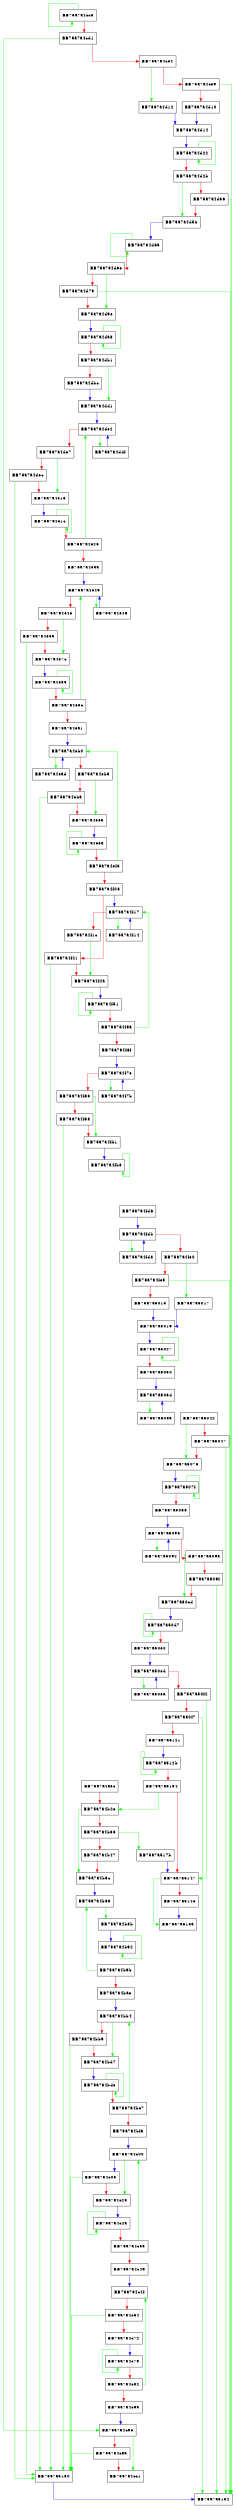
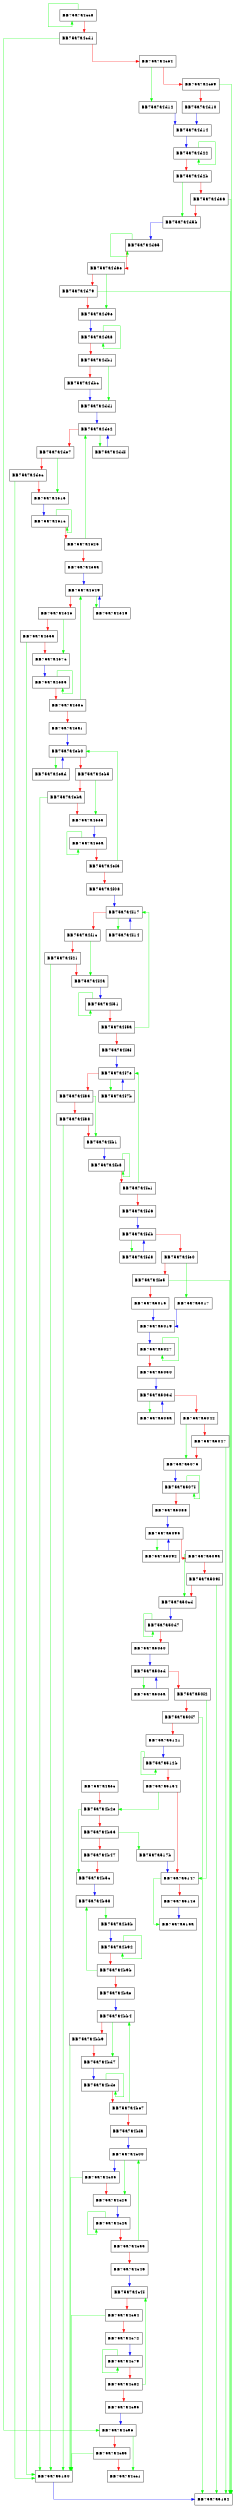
edge "BB75a7a4f08" -> "BB75a7a4f21": now "BB75a7a4f1c" -> "BB75a7a4f21"
node "BB75a7a4fc1": added
edge "BB75a7a503d" -> "BB75a7a5042": added
edge "BB75a7a4b92" -> "BB75a7a4b9b": added
